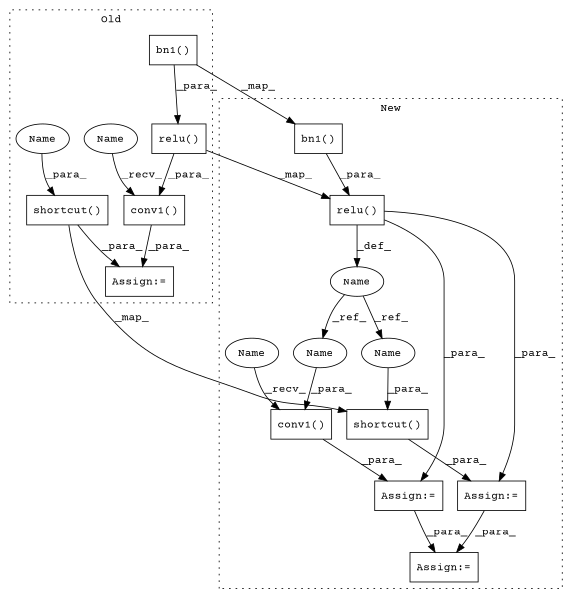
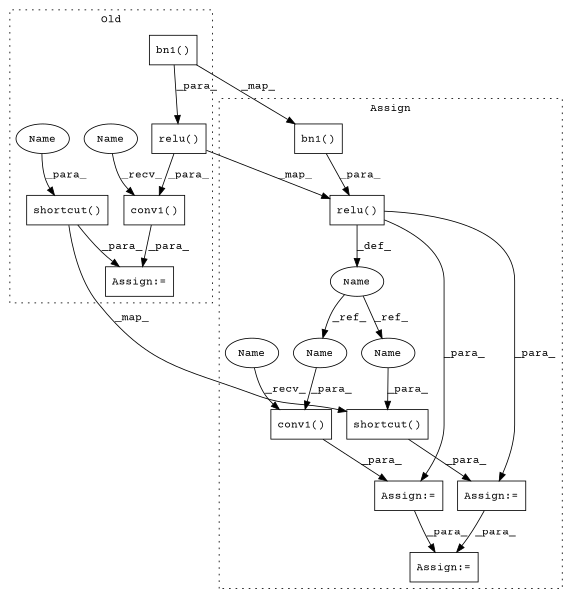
cluster "New": label "New" -> "Assign"
